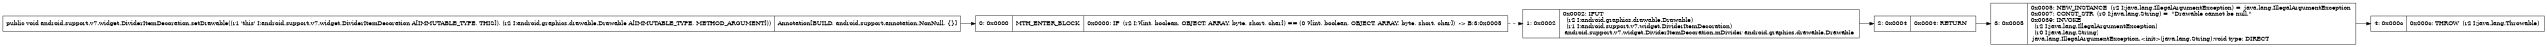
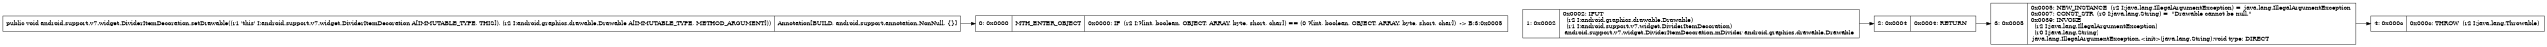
node "0: 0x0000": text "MTH_ENTER_BLOCK" -> "MTH_ENTER_OBJECT"
edge "0: 0x0000" -> "1: 0x0002": removed
